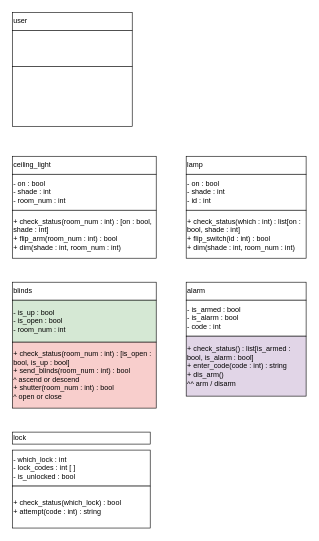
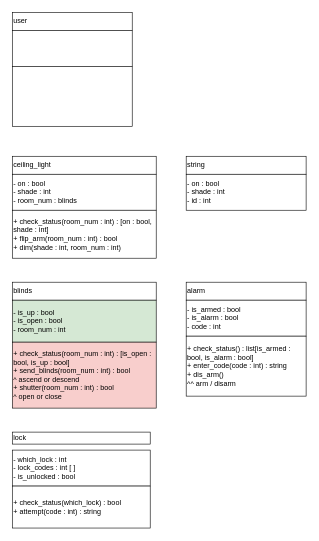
node "lamp": label "lamp" -> "string"
node "- on : bool - shade : int - room_num : int": label "- on : bool - shade : int - room_num : int" -> "- on : bool - shade : int - room_num : blinds"
node "+ check_status(which : int) : list[on : bool, shade : int] + flip_switch(id : int) : bool + dim(shade : int, room_num : int)": removed
node "+ check_status() : list[is_armed : bool, is_alarm : bool] + enter_code(code : int) : string + dis_arm() ^^ arm / disarm": fillcolor #e1d5e7 -> #ffffff
